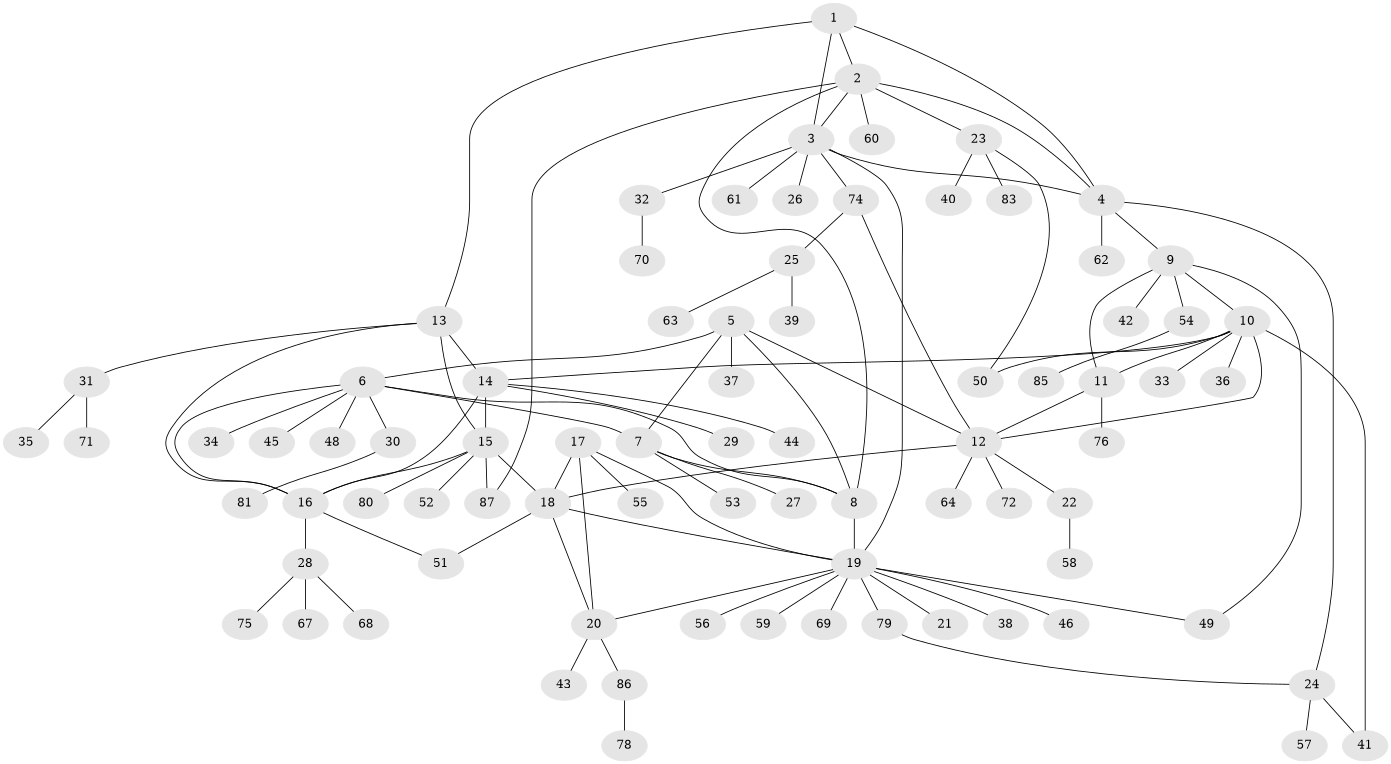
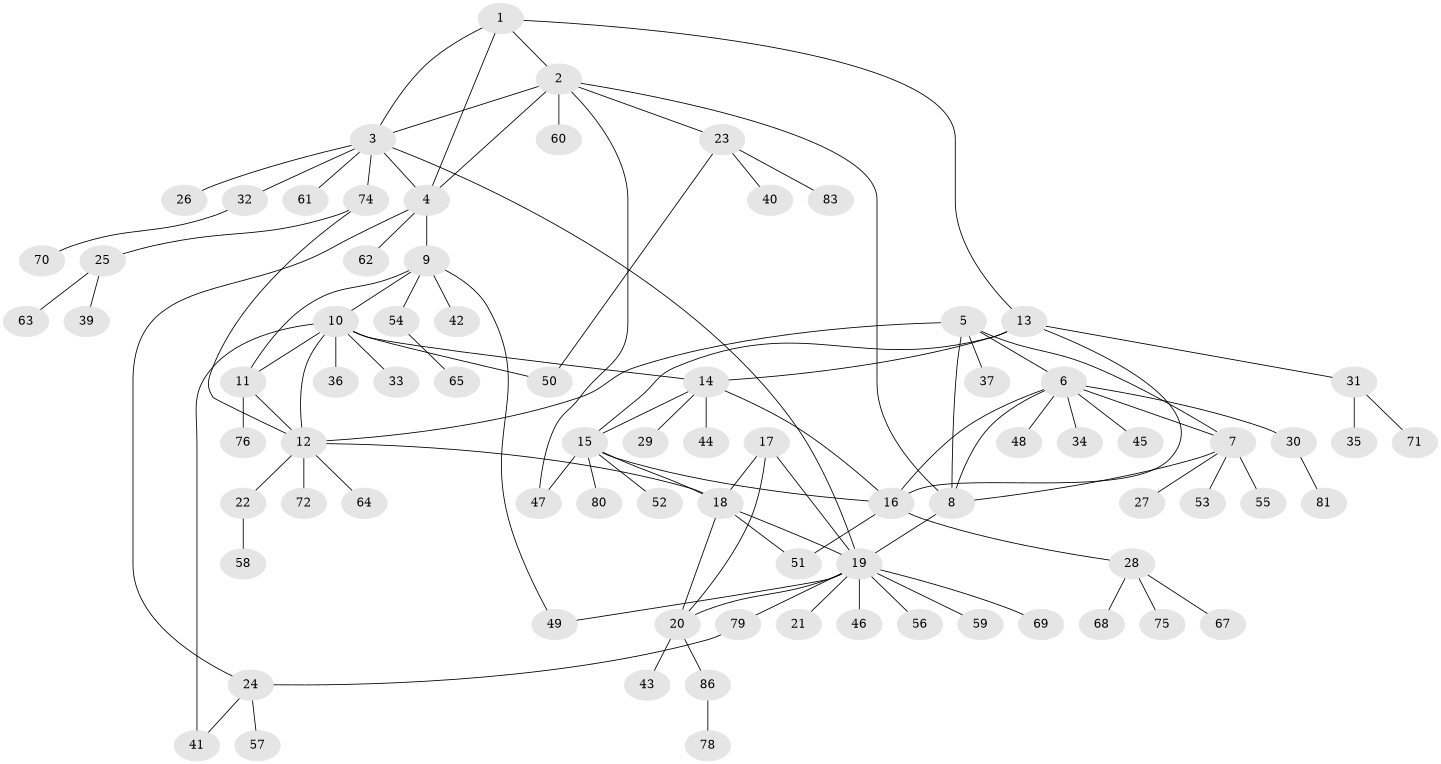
node "85": label "85" -> "65"
edge "17" -- "55": now "7" -- "55"
node "87": label "87" -> "47"
node "38": removed
